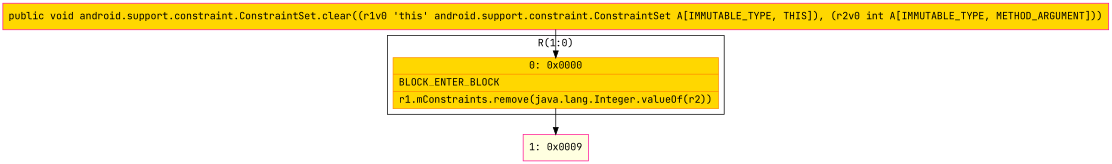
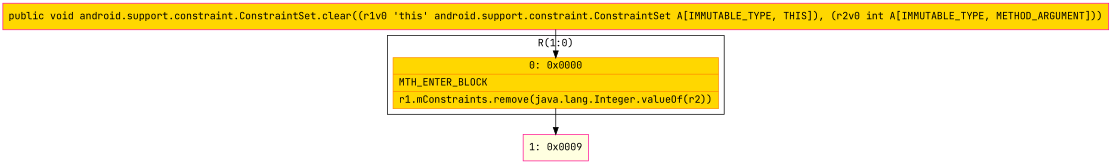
node "0: 0x0000": text "BLOCK_ENTER_BLOCK" -> "MTH_ENTER_BLOCK"
